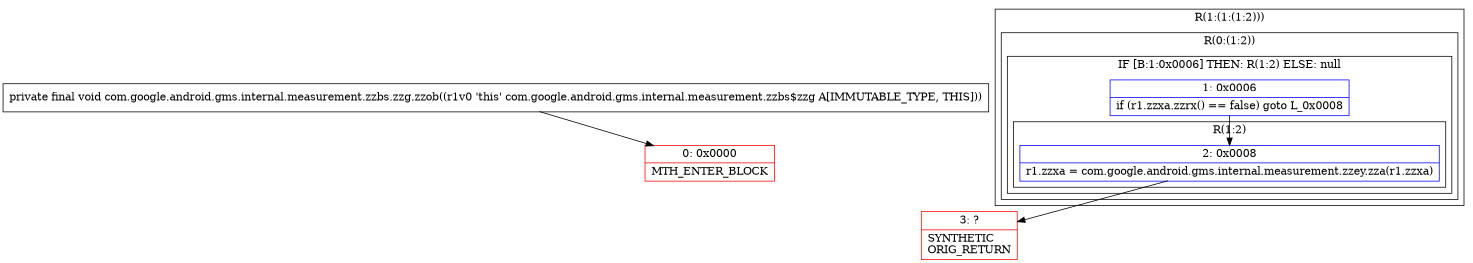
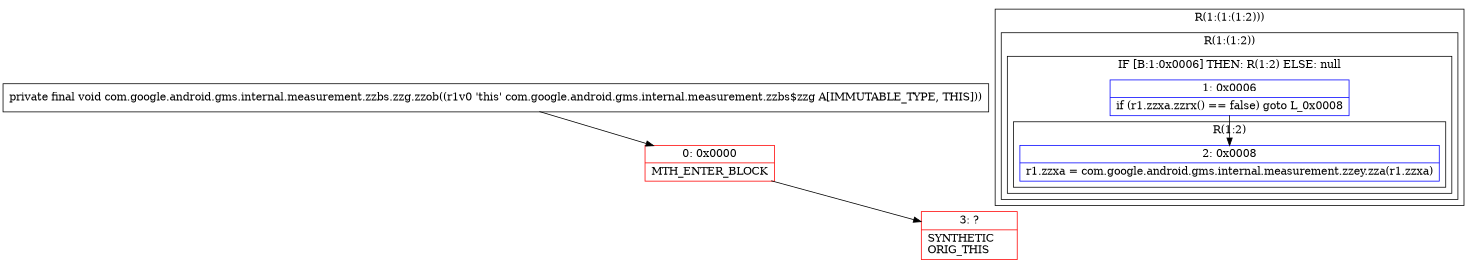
cluster "R(0:(1:2))": label "R(0:(1:2))" -> "R(1:(1:2))"
edge "2: 0x0008" -> "3: ?": now "0: 0x0000" -> "3: ?"
node "3: ?": text "ORIG_RETURN" -> "ORIG_THIS"
